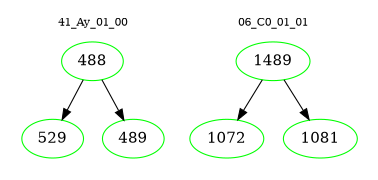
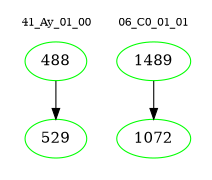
node "489": removed
node "1081": removed
